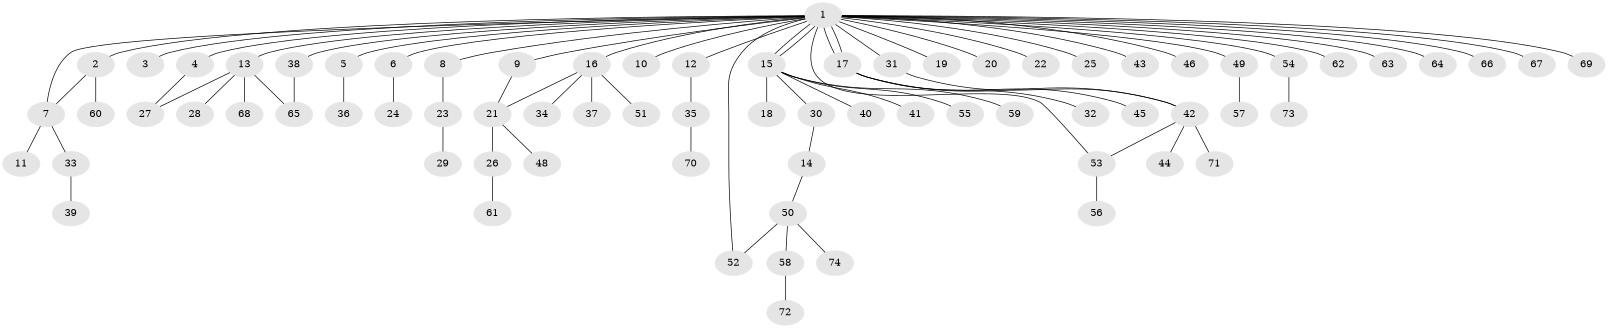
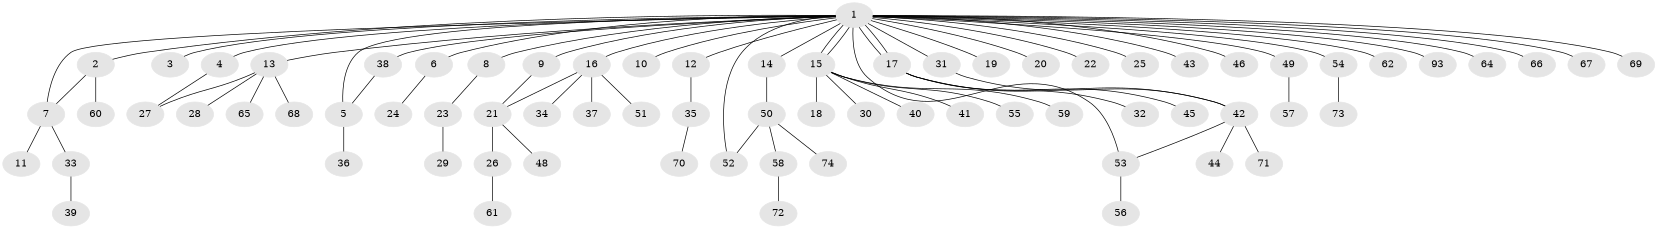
node "63": label "63" -> "93"
edge "38" -- "65": now "38" -- "5"
edge "30" -- "14": now "1" -- "14"
